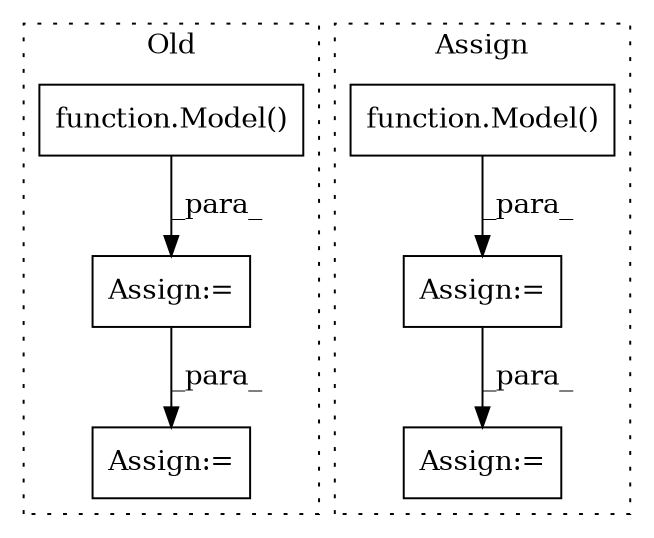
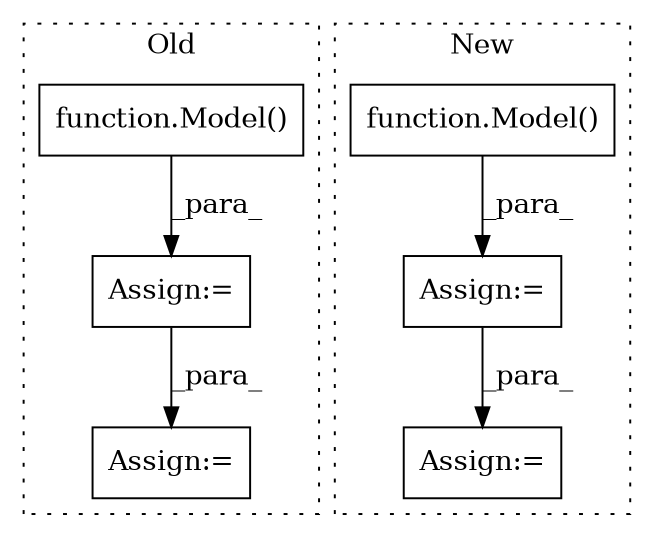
cluster "Assign": label "Assign" -> "New"
